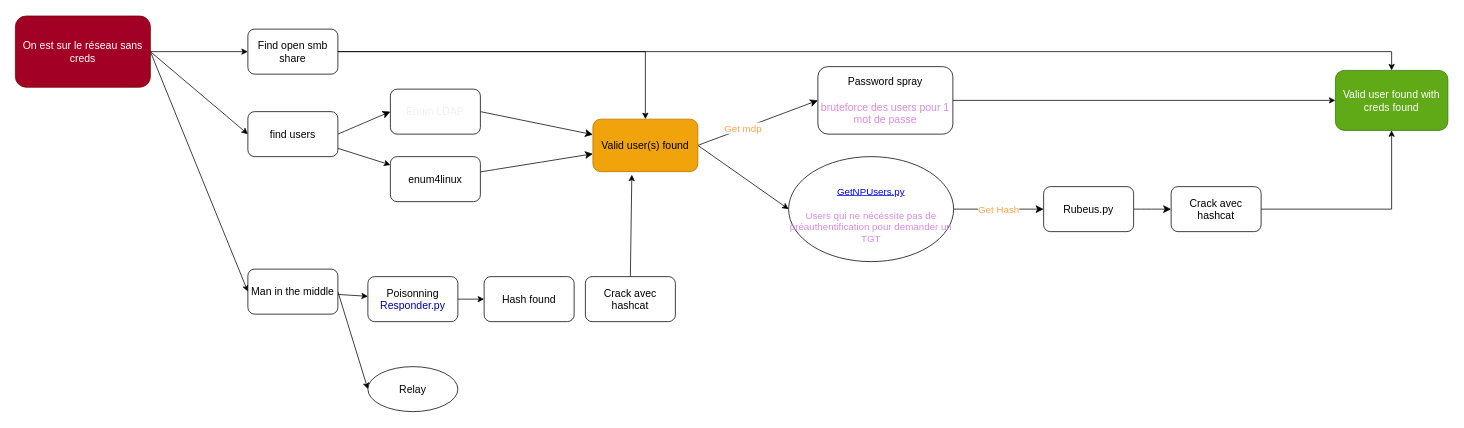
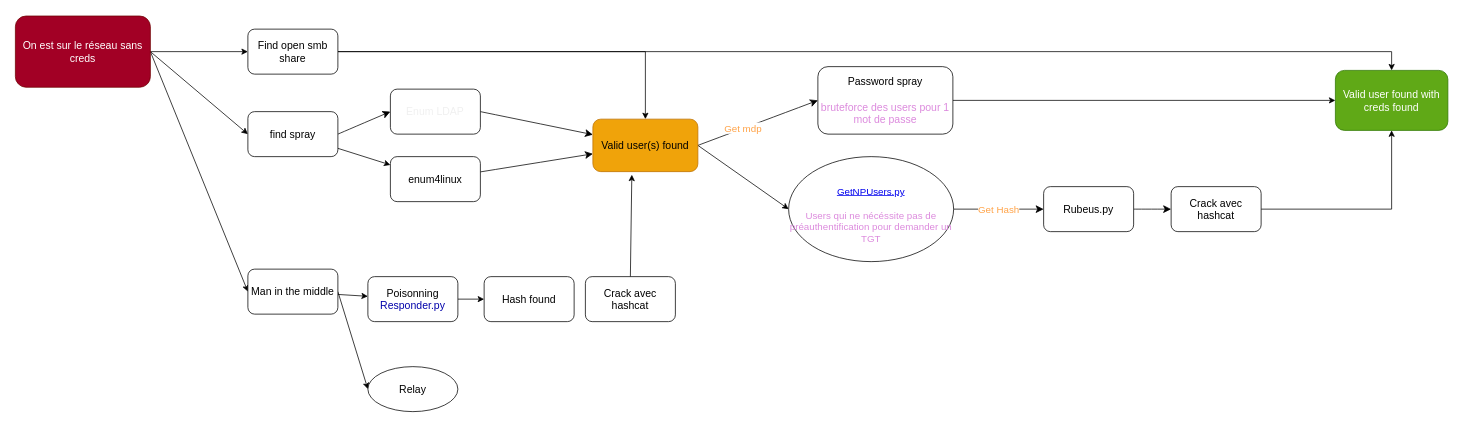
node "find users": label "find users" -> "find spray"
